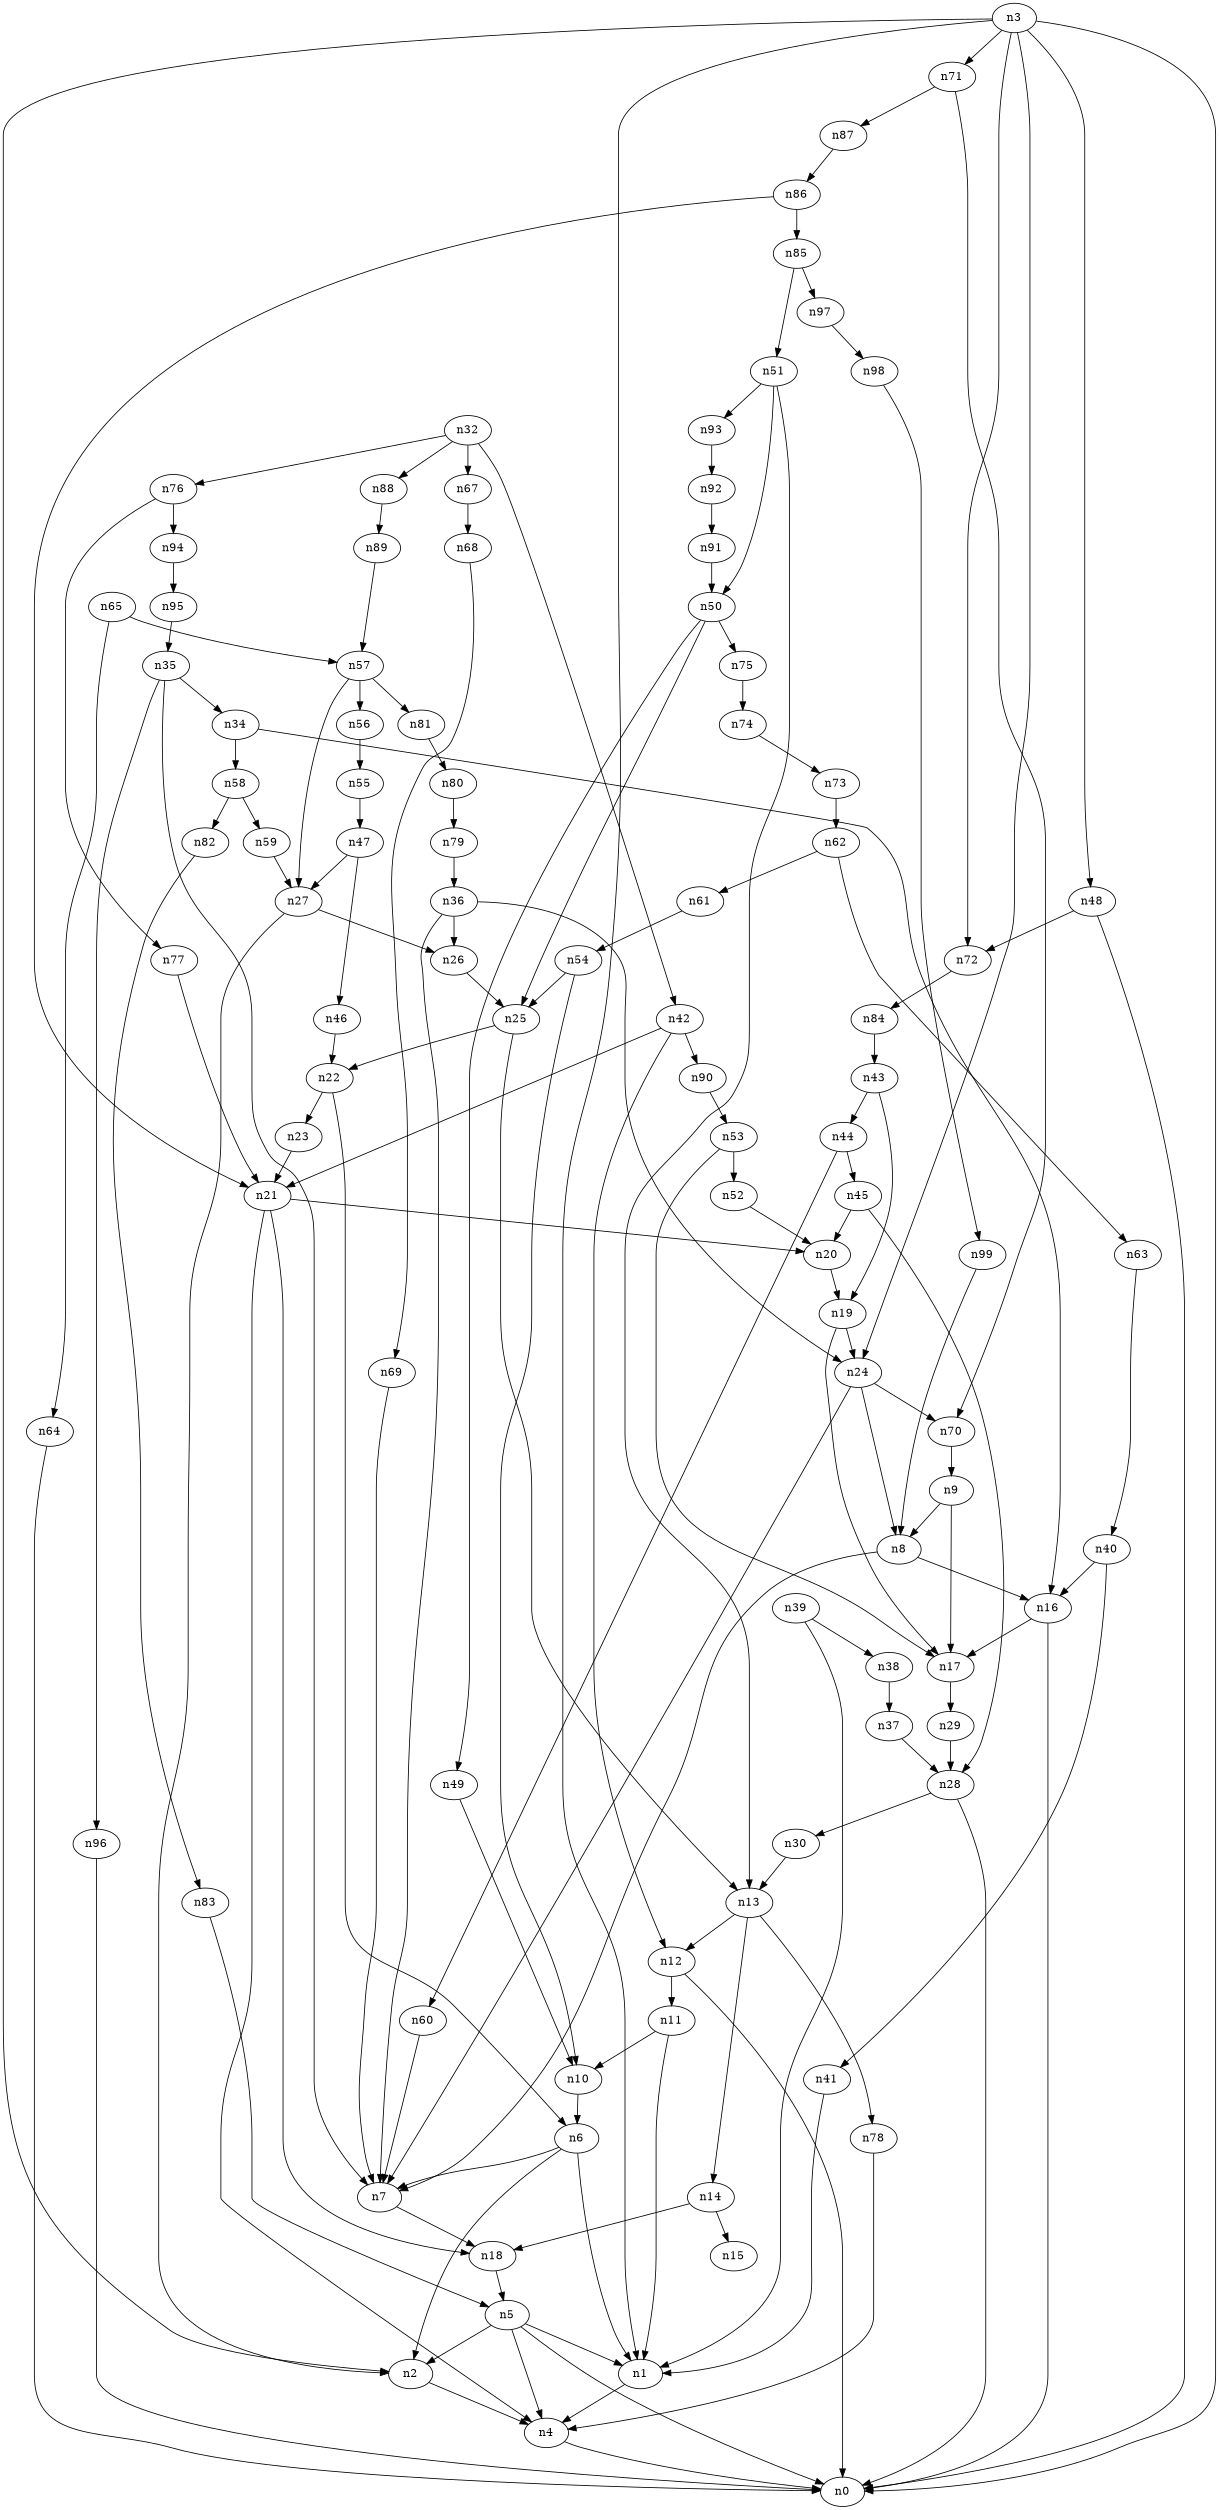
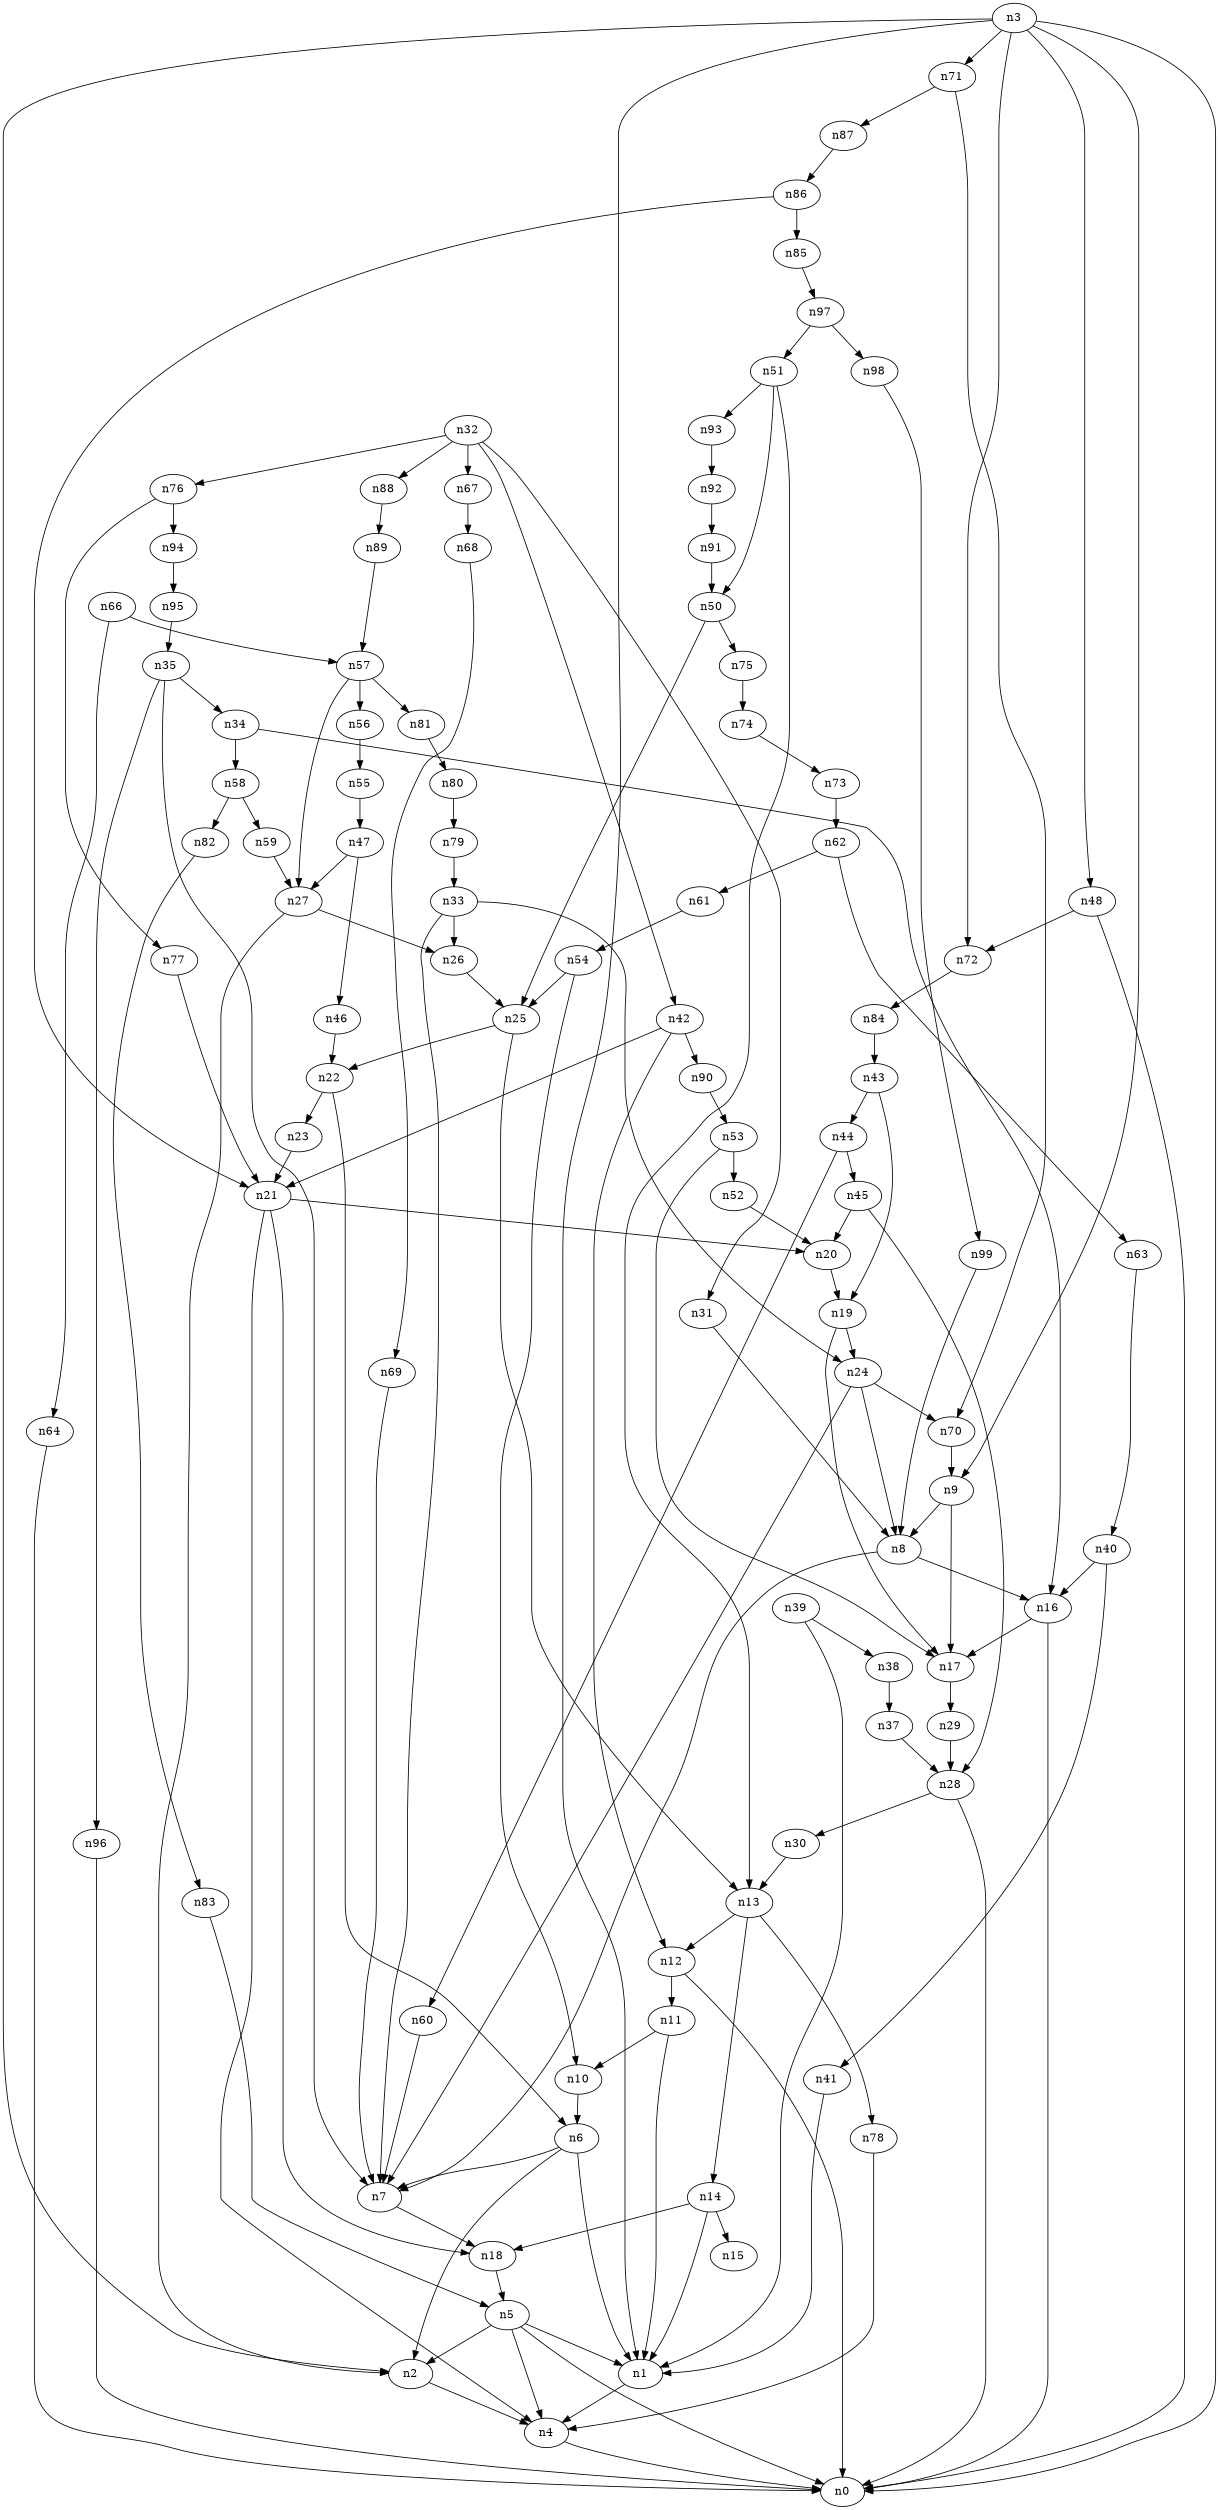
edge "n85" -> "n51": now "n97" -> "n51"
node "n65": label "n65" -> "n66"
edge "n3" -> "n24": now "n3" -> "n9"
node "n36": label "n36" -> "n33"
node "n31": added
node "n49": removed
edge "n14" -> "n1": added
